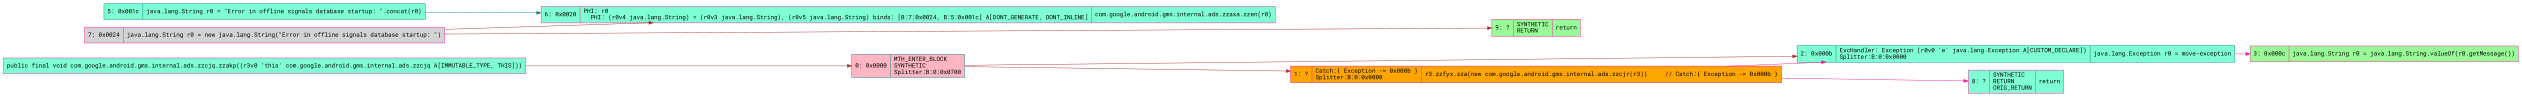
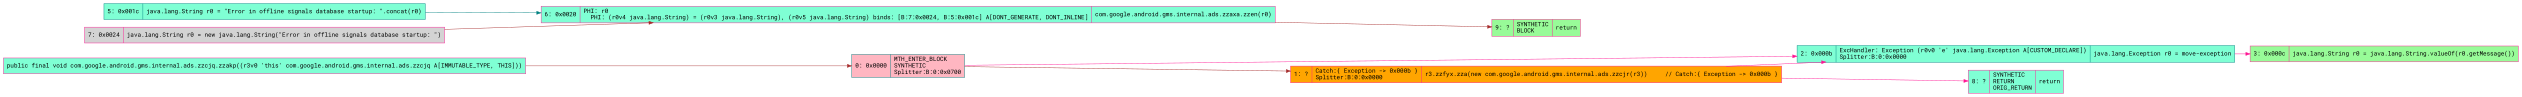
edge "7: 0x0024" -> "9: ?": now "6: 0x0020" -> "9: ?"
node "9: ?": text "RETURN" -> "BLOCK"
edge "0: 0x0000" -> "2: 0x000b": color brown -> deeppink
